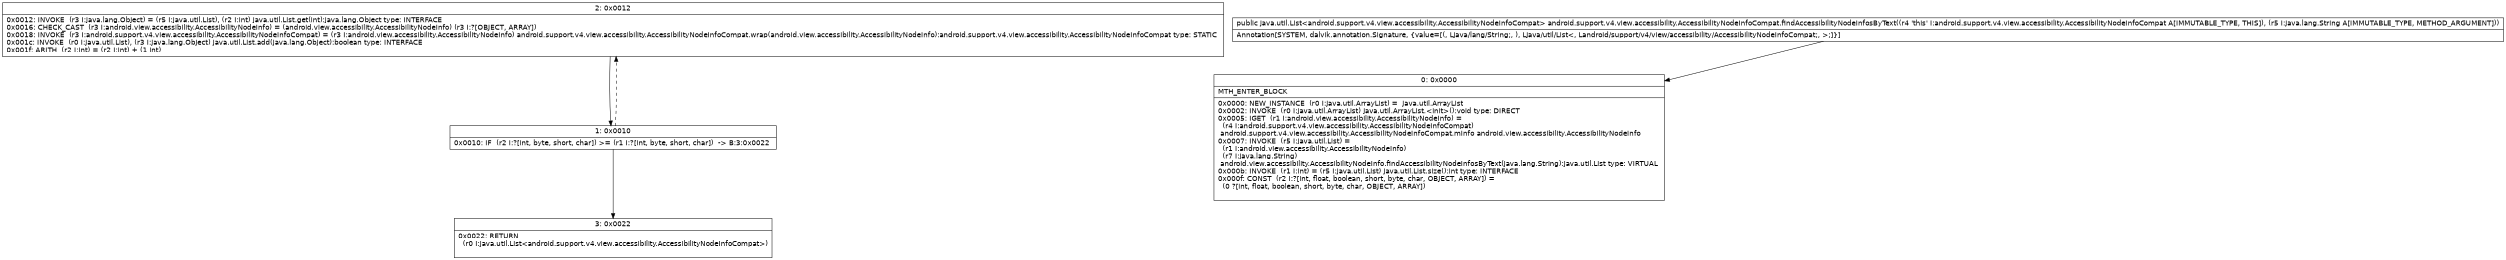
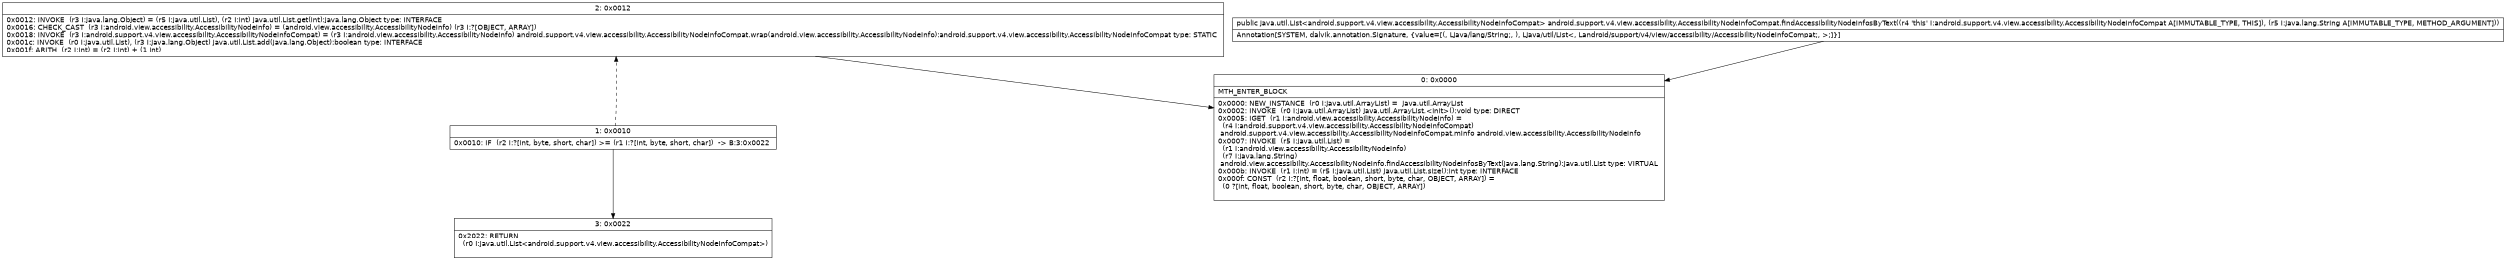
edge "2: 0x0012" -> "1: 0x0010": now "2: 0x0012" -> "0: 0x0000"
node "3: 0x0022": text "0x0022: RETURN" -> "0x2022: RETURN"
